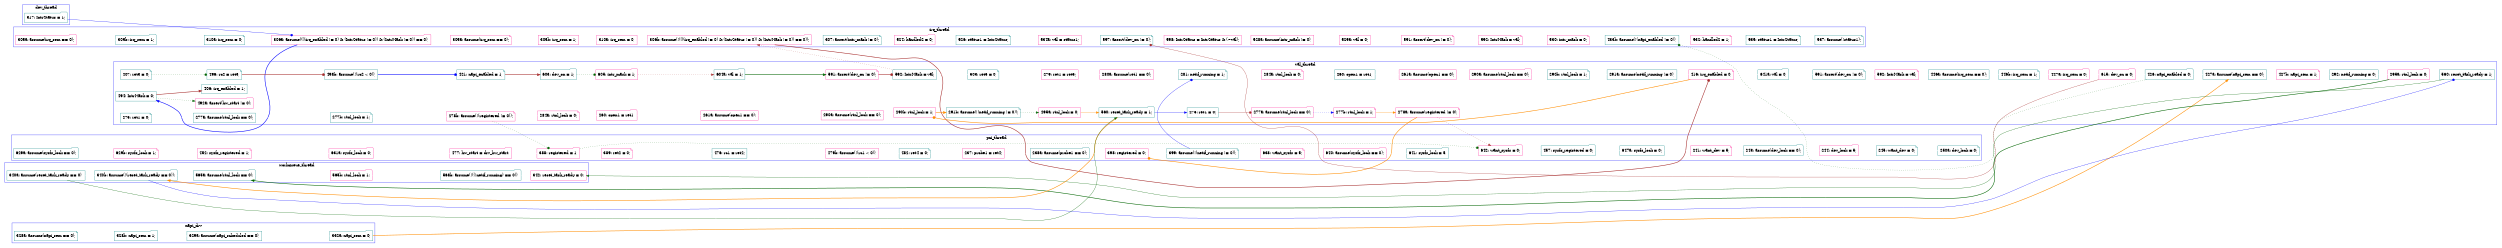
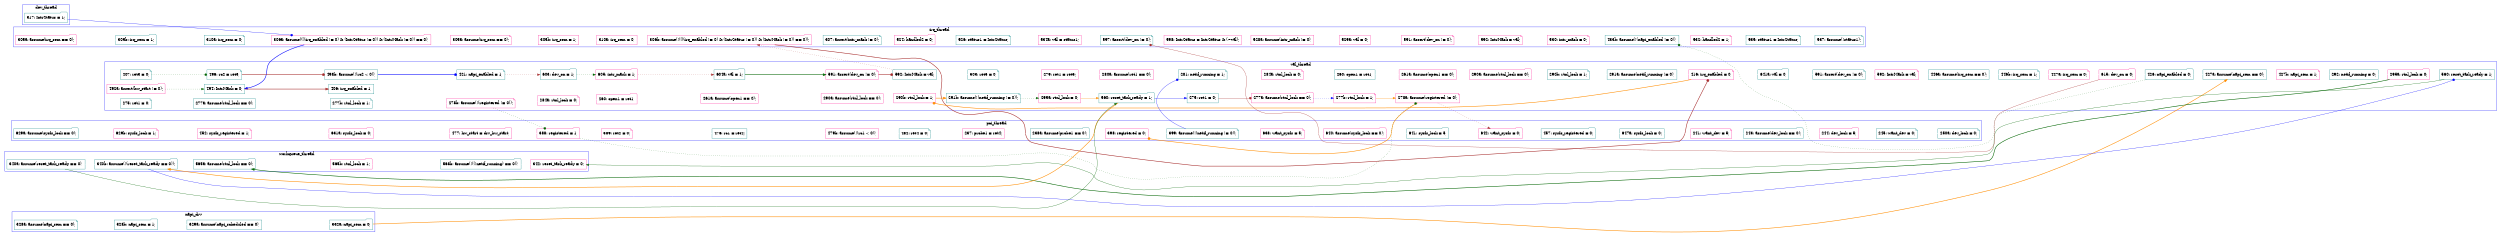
edge "421: napi_enabled = 1;" -> "603: dev_on = 1;": style bold -> dotted
edge "603: dev_on = 1;" -> "605: intr_mask = 1;": arrowhead dot -> normal
node "447a: irq_sem = 0;": shape folder -> note
edge "494: IntrMask = 0;" -> "492a: assert(hw_start != 0);": reversed
edge "388: registered = 1;" -> "642: want_sysfs = 0;": now "388: registered = 1;" -> "278a: assume(registered != 0);"
